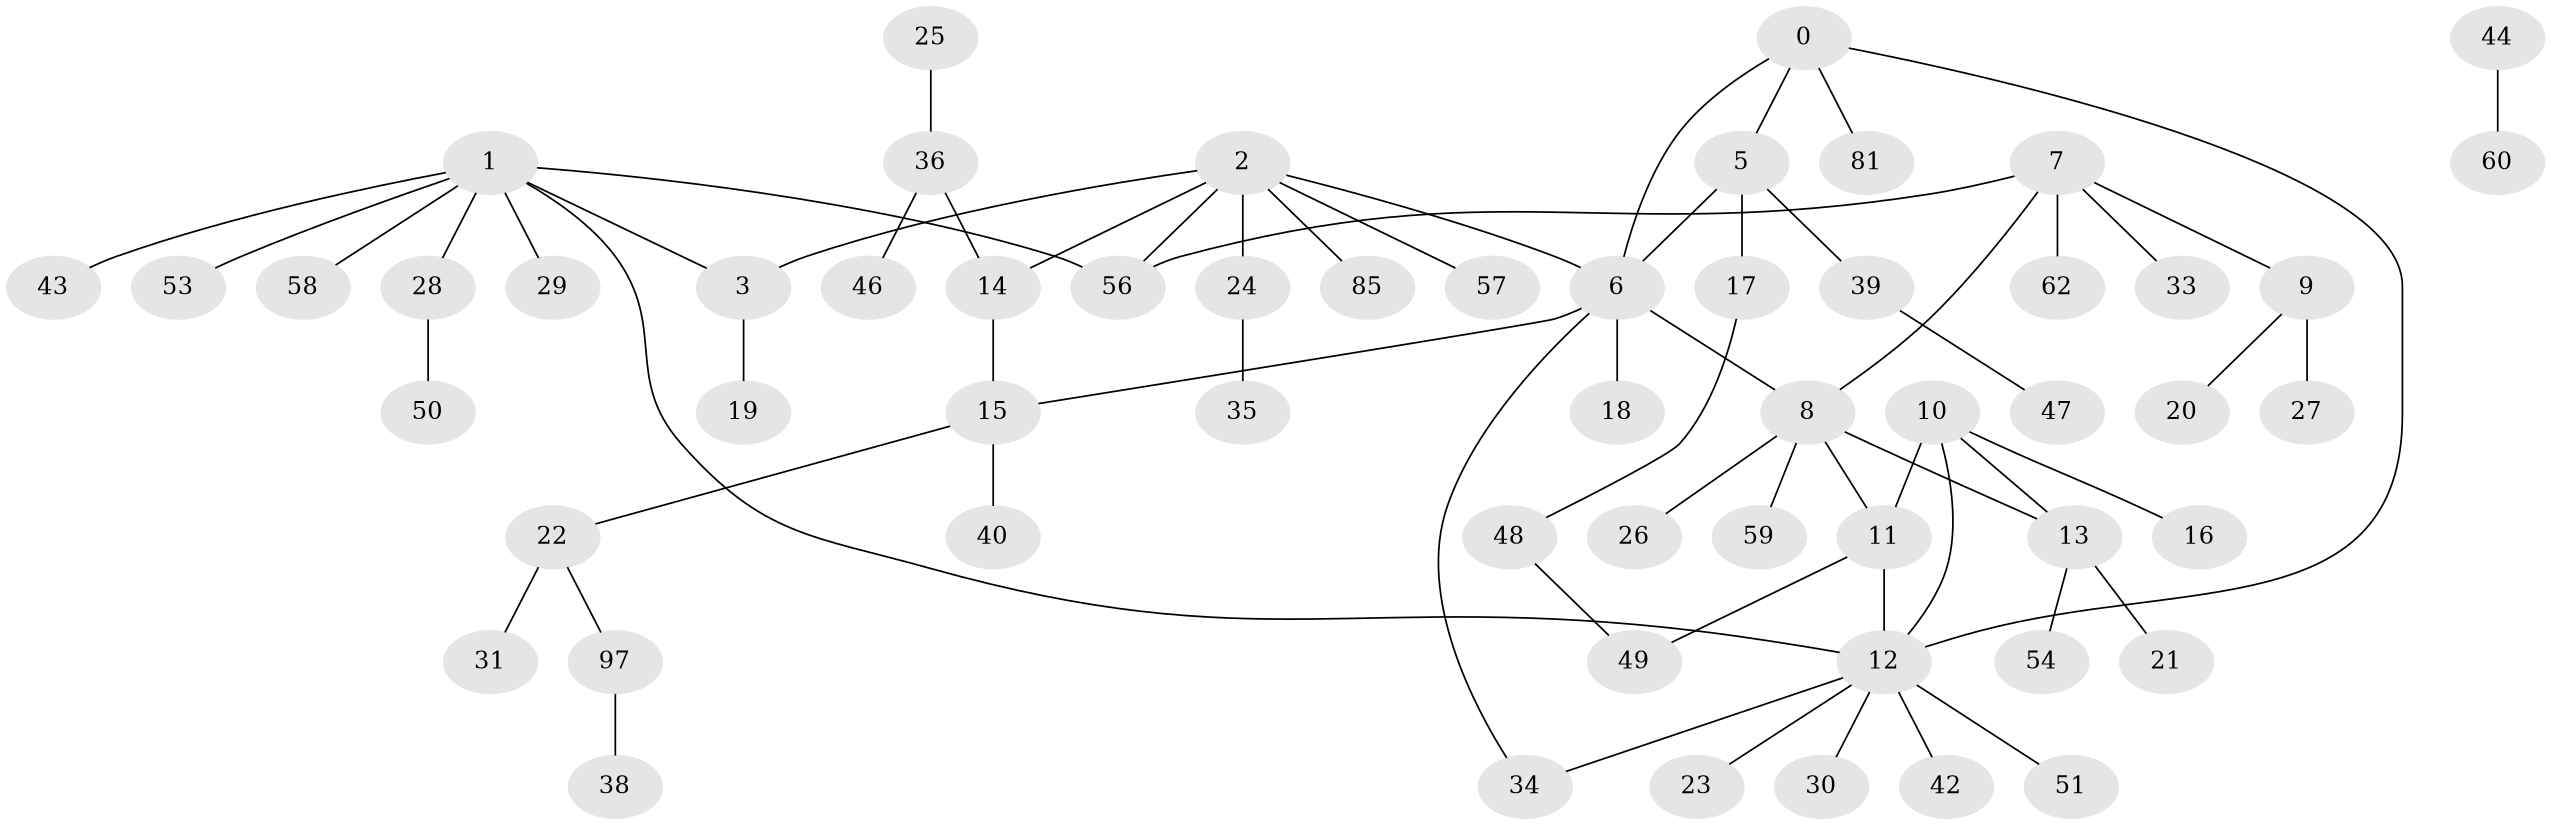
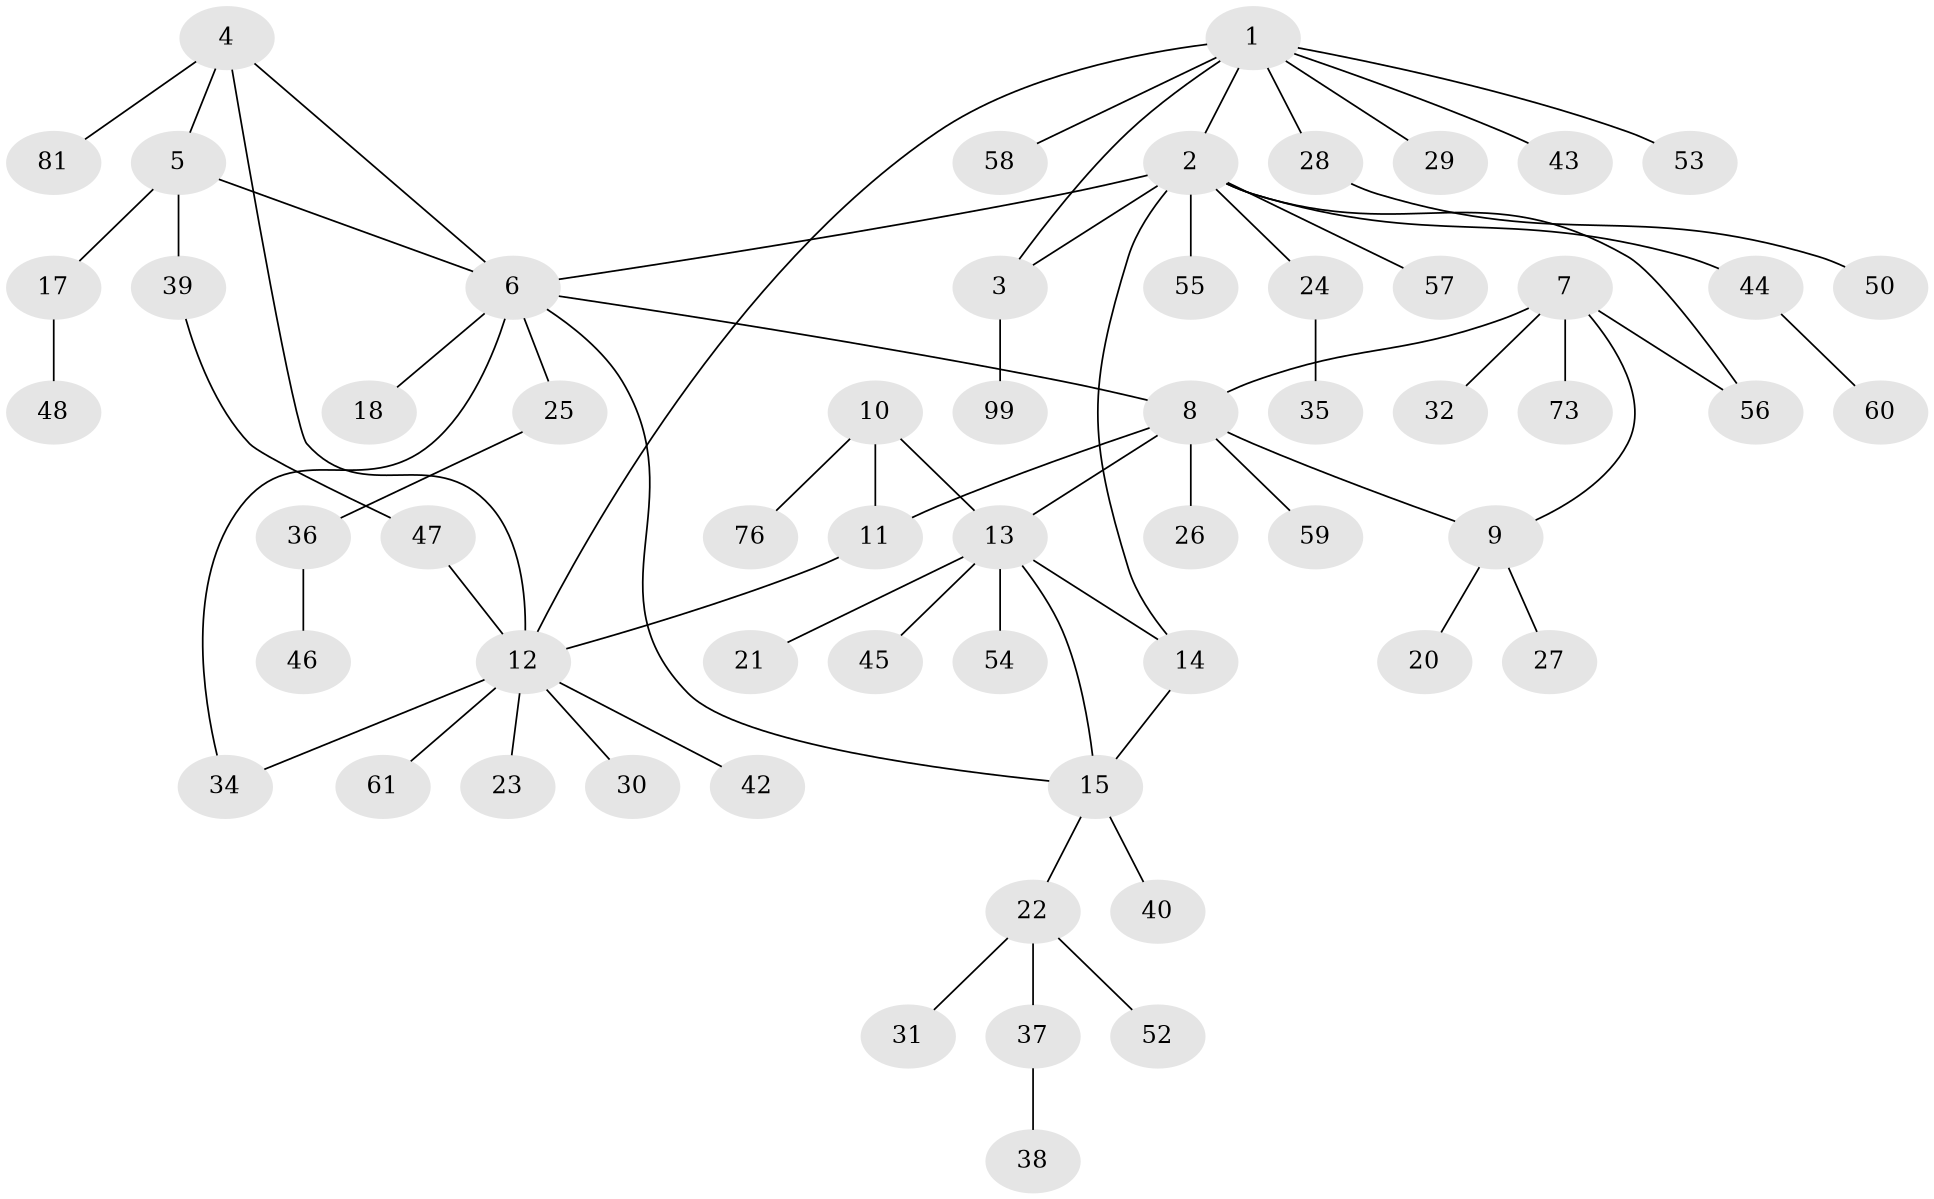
node "0": label "0" -> "4"
edge "1" -- "56": now "1" -- "2"
edge "36" -- "14": now "13" -- "14"
edge "2" -- "44": added
node "85": label "85" -> "55"
node "62": label "62" -> "32"
node "33": label "33" -> "73"
edge "6" -- "25": added
node "19": label "19" -> "99"
edge "8" -- "9": added
node "16": label "16" -> "76"
edge "10" -- "12": now "47" -- "12"
edge "13" -- "15": added
node "97": label "97" -> "37"
node "45": added
node "49": removed
node "51": label "51" -> "61"
node "52": added
